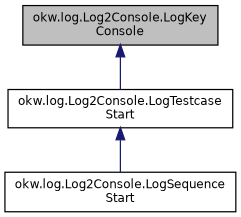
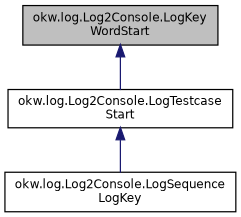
node "okw.log.Log2Console.LogKey Console": label "okw.log.Log2Console.LogKey Console" -> "okw.log.Log2Console.LogKey WordStart"
node "okw.log.Log2Console.LogSequence Start": label "okw.log.Log2Console.LogSequence Start" -> "okw.log.Log2Console.LogSequence LogKey"
